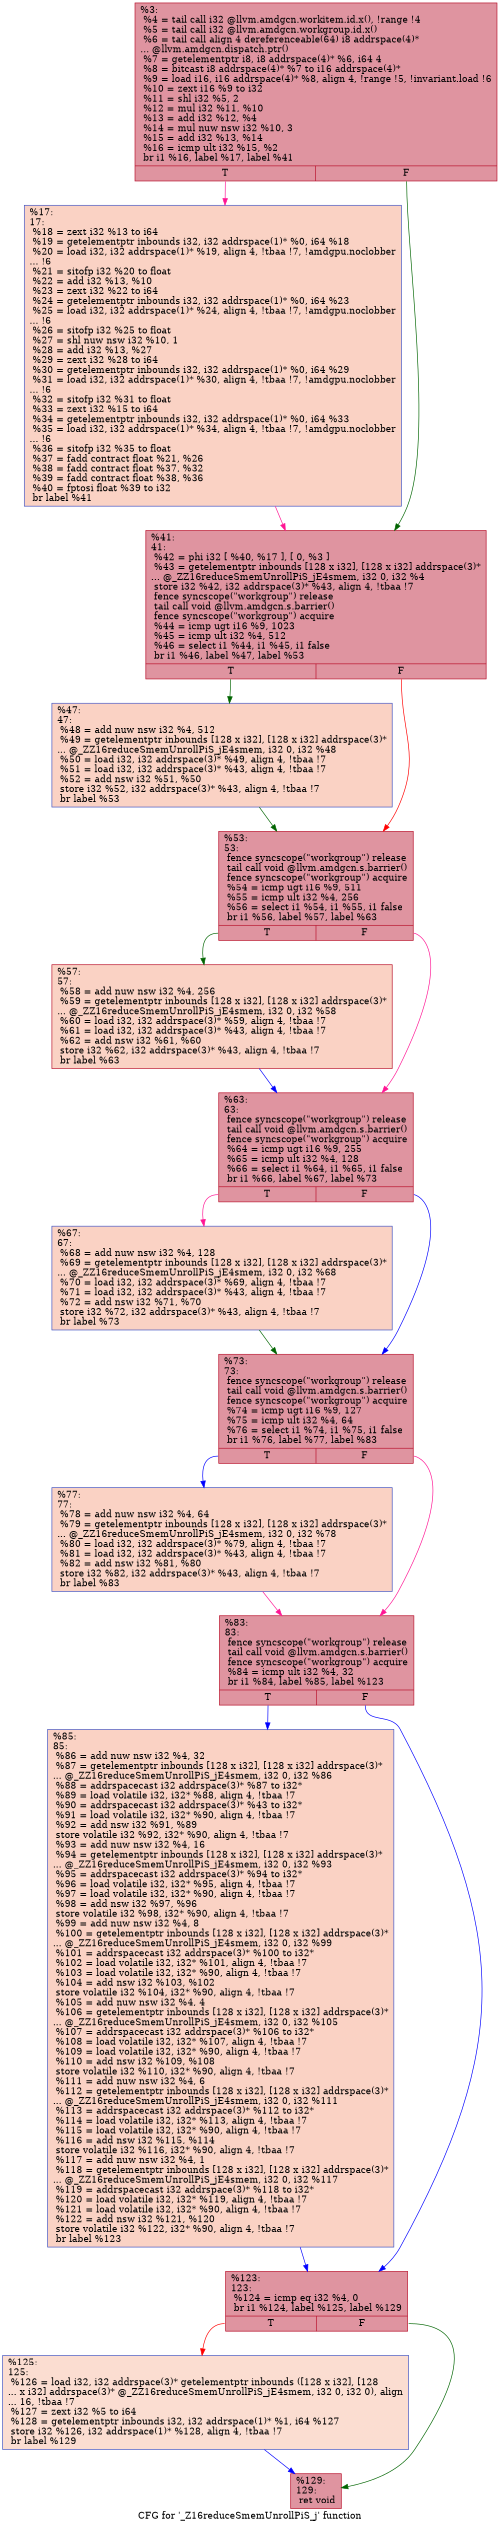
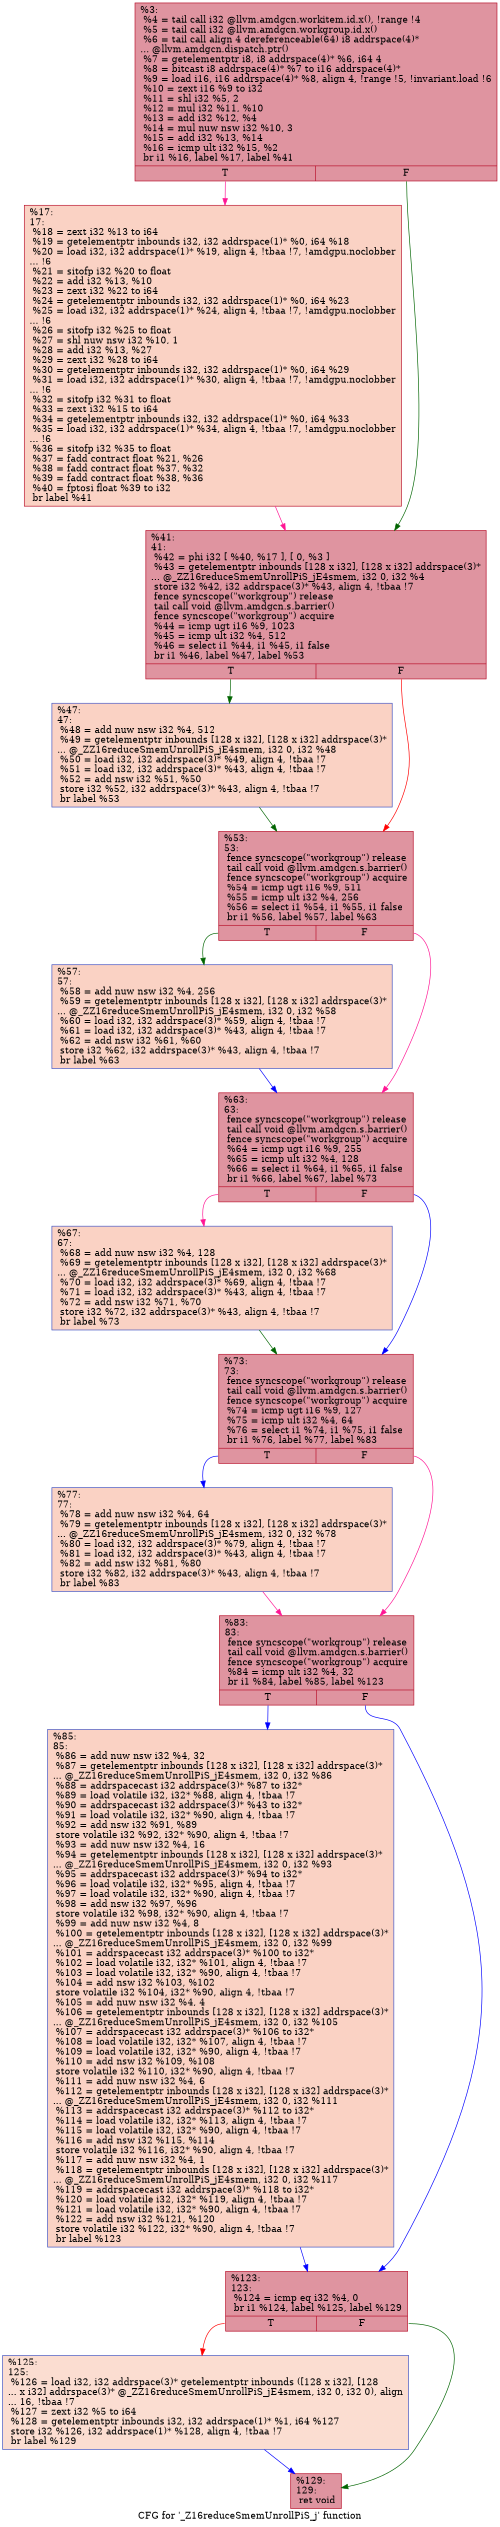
node "%17:": color #3d50c3ff -> #b70d28ff
node "%57:": color #b70d28ff -> #3d50c3ff
